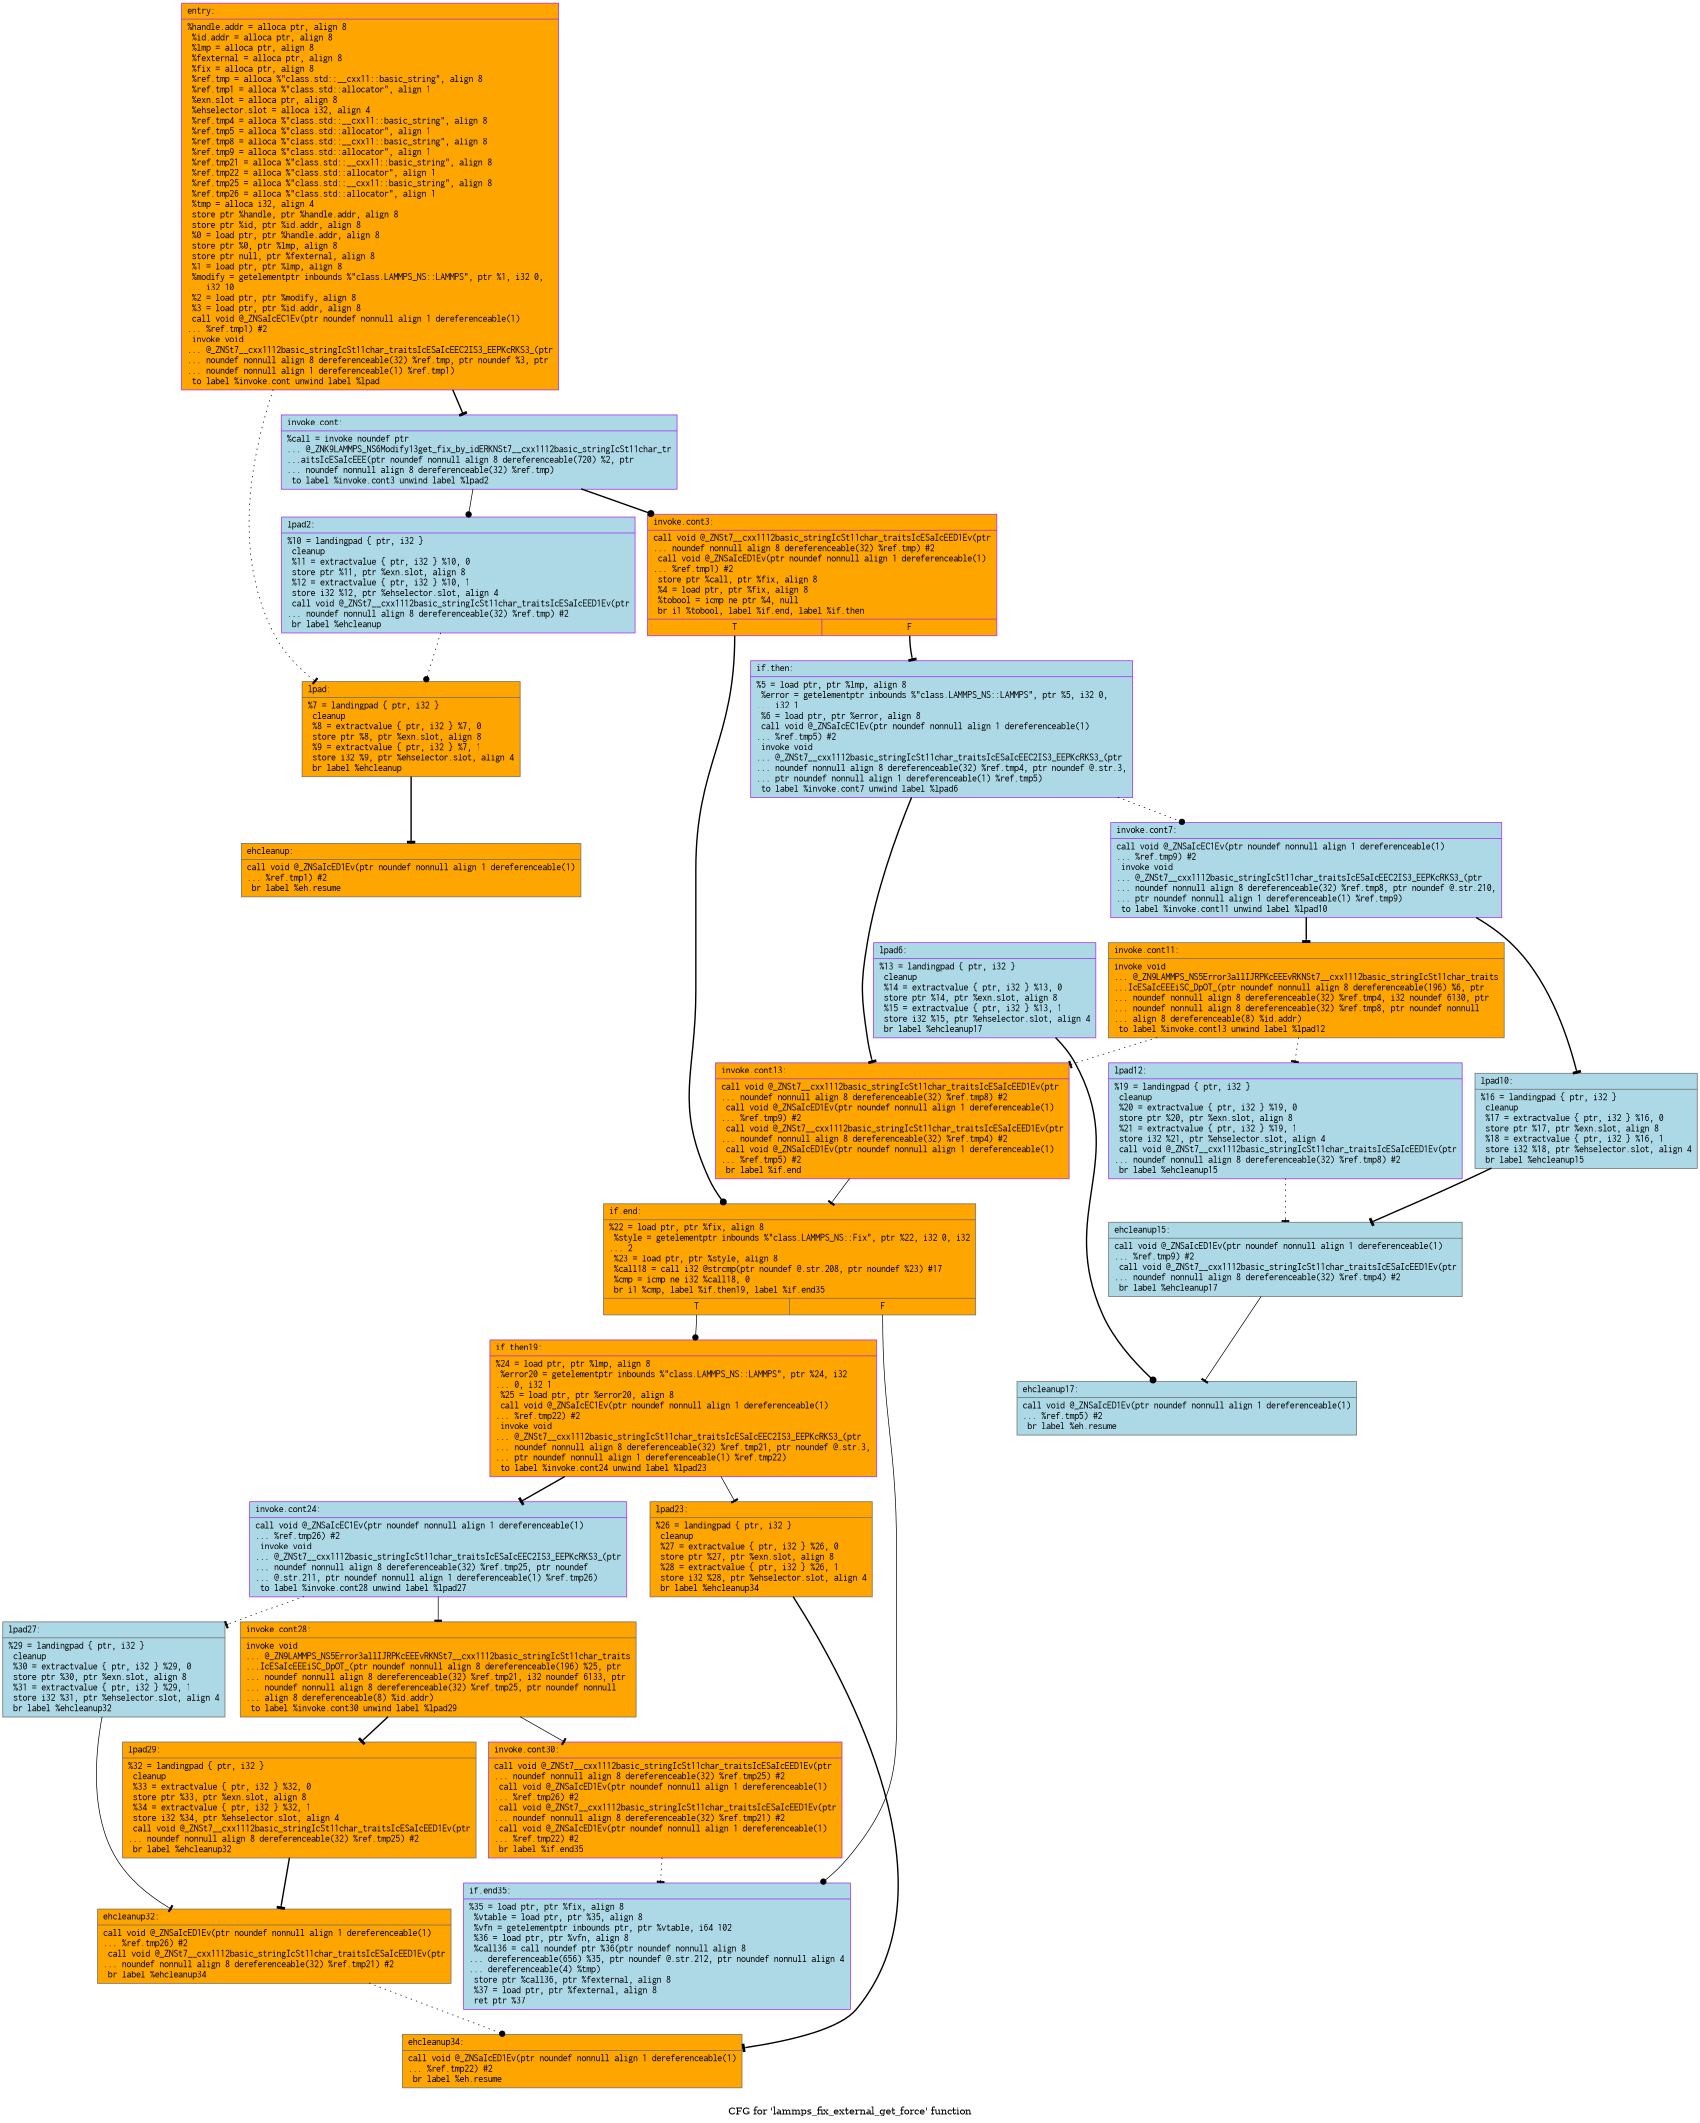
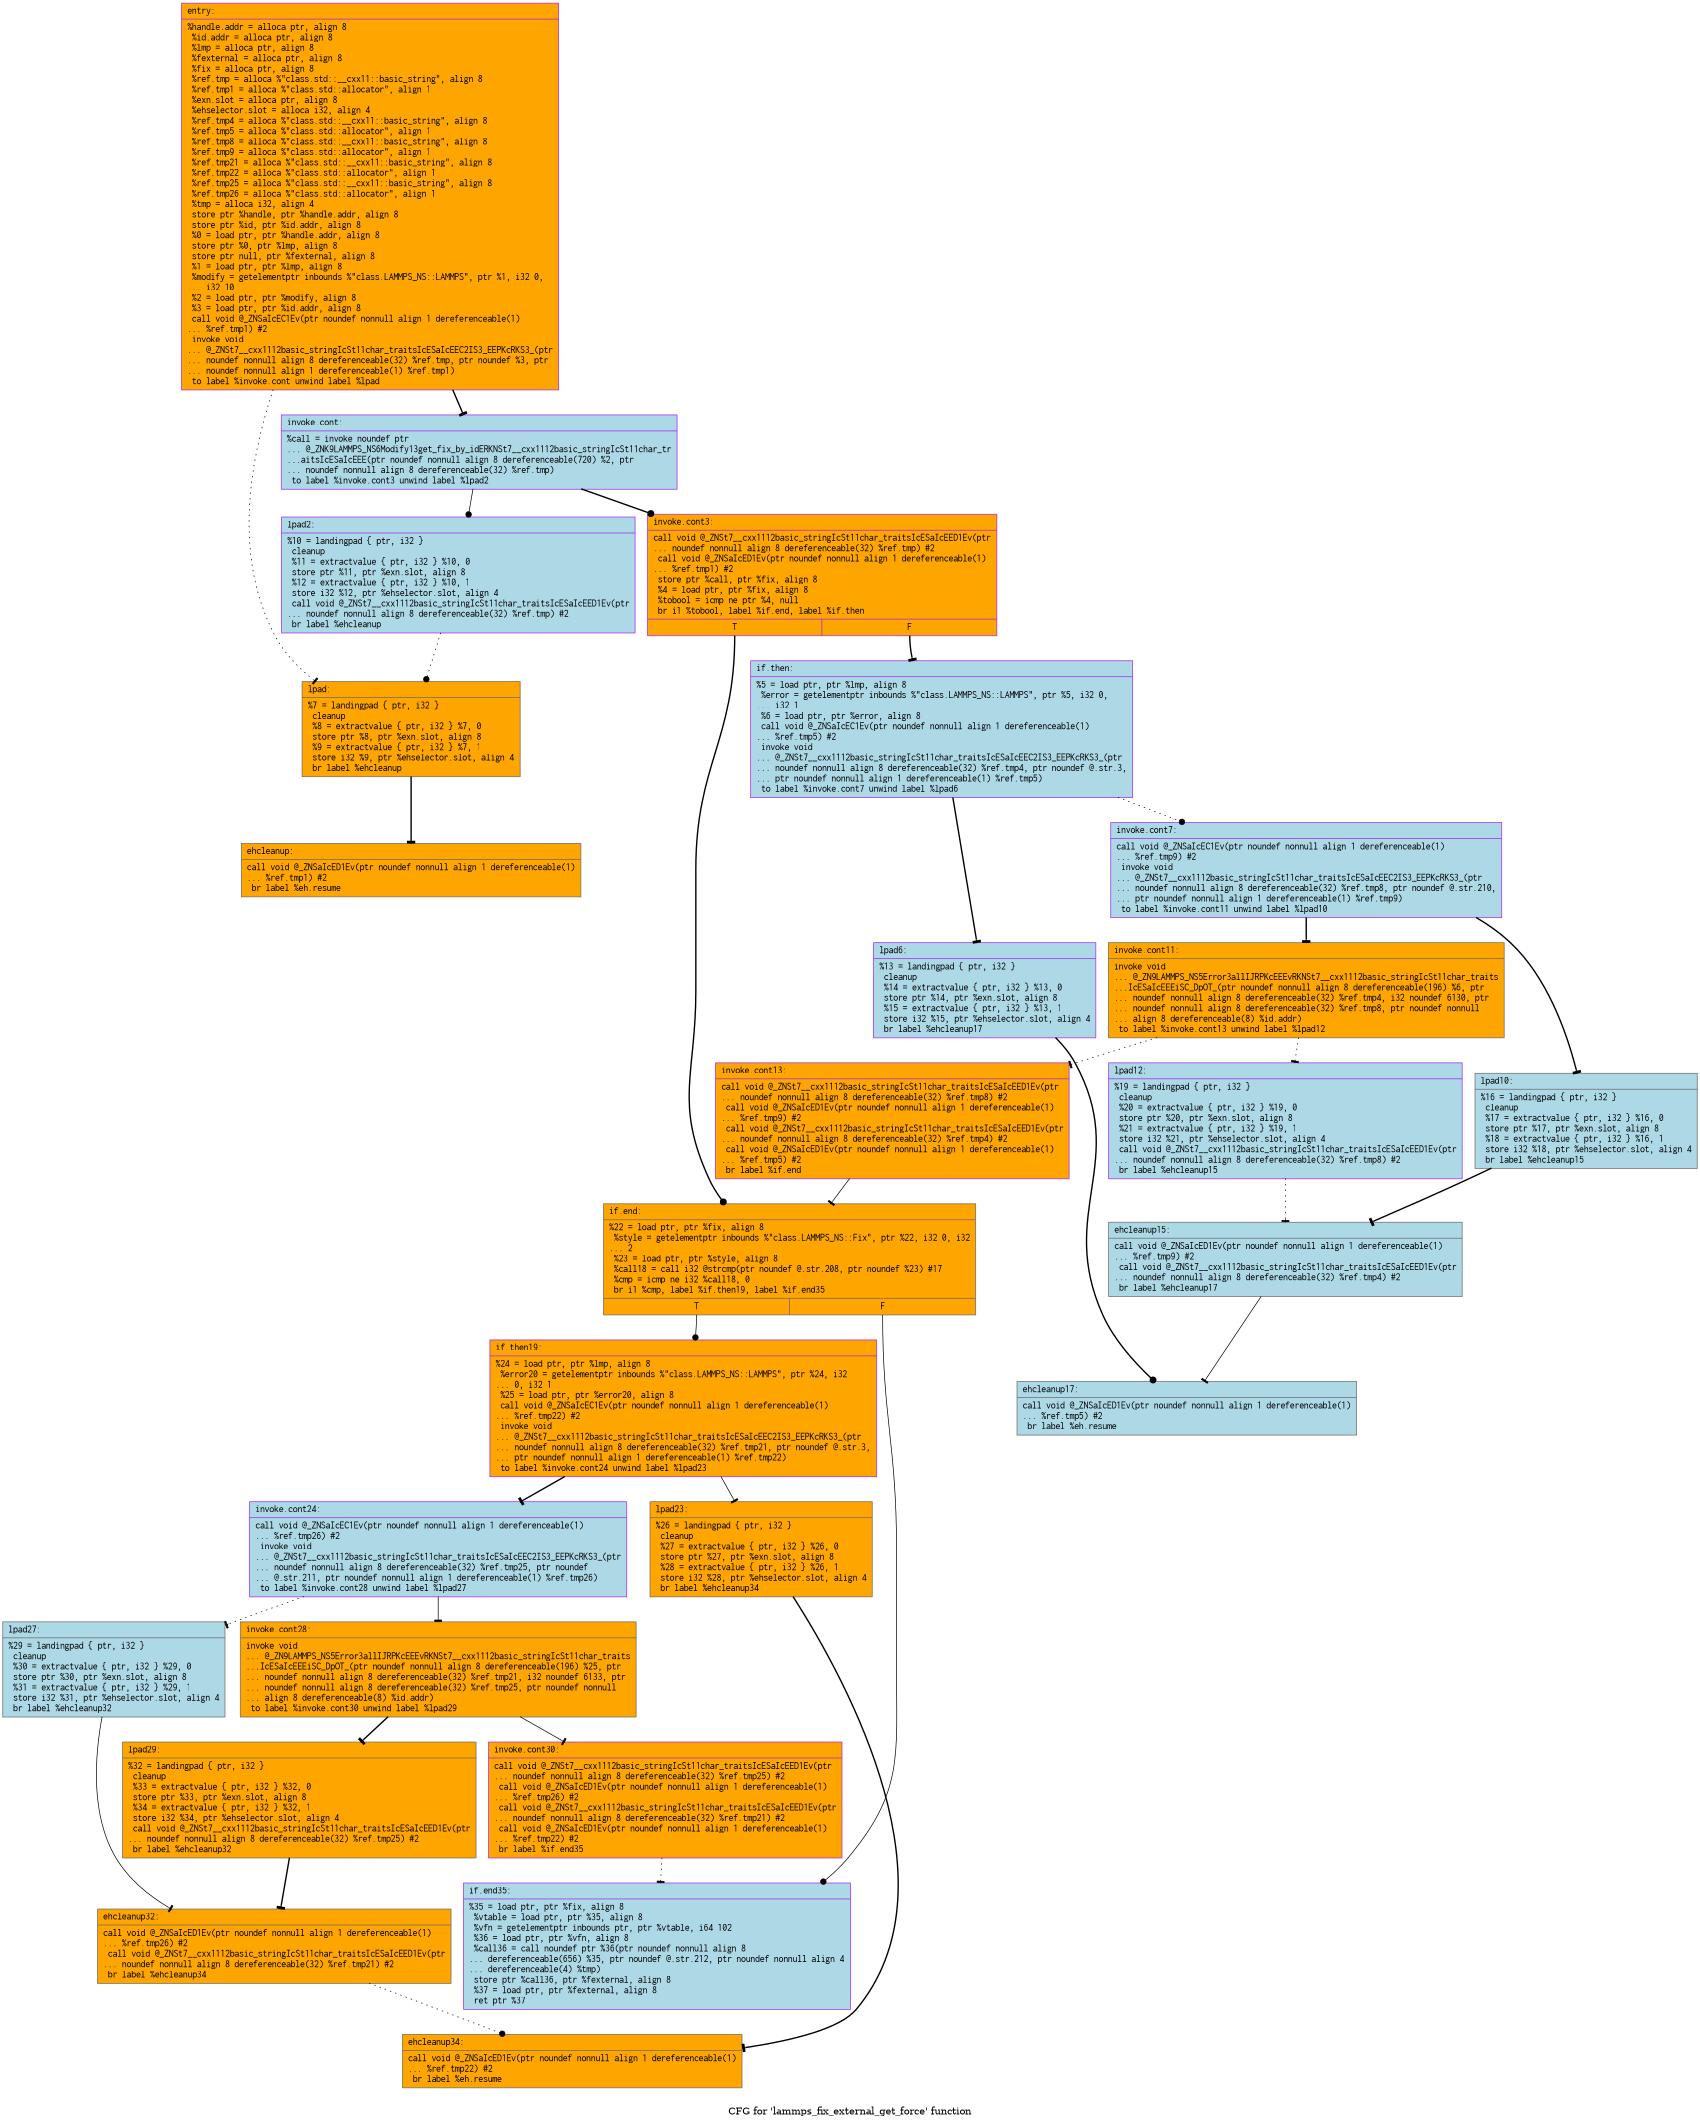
edge "if.then:" -> "invoke.cont13:": now "if.then:" -> "lpad6:"
